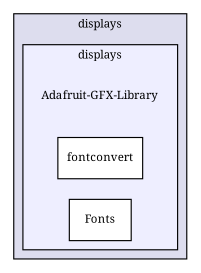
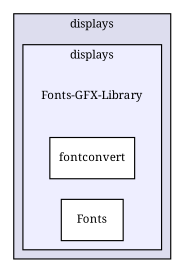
node "Adafruit-GFX-Library": label "Adafruit-GFX-Library" -> "Fonts-GFX-Library"
